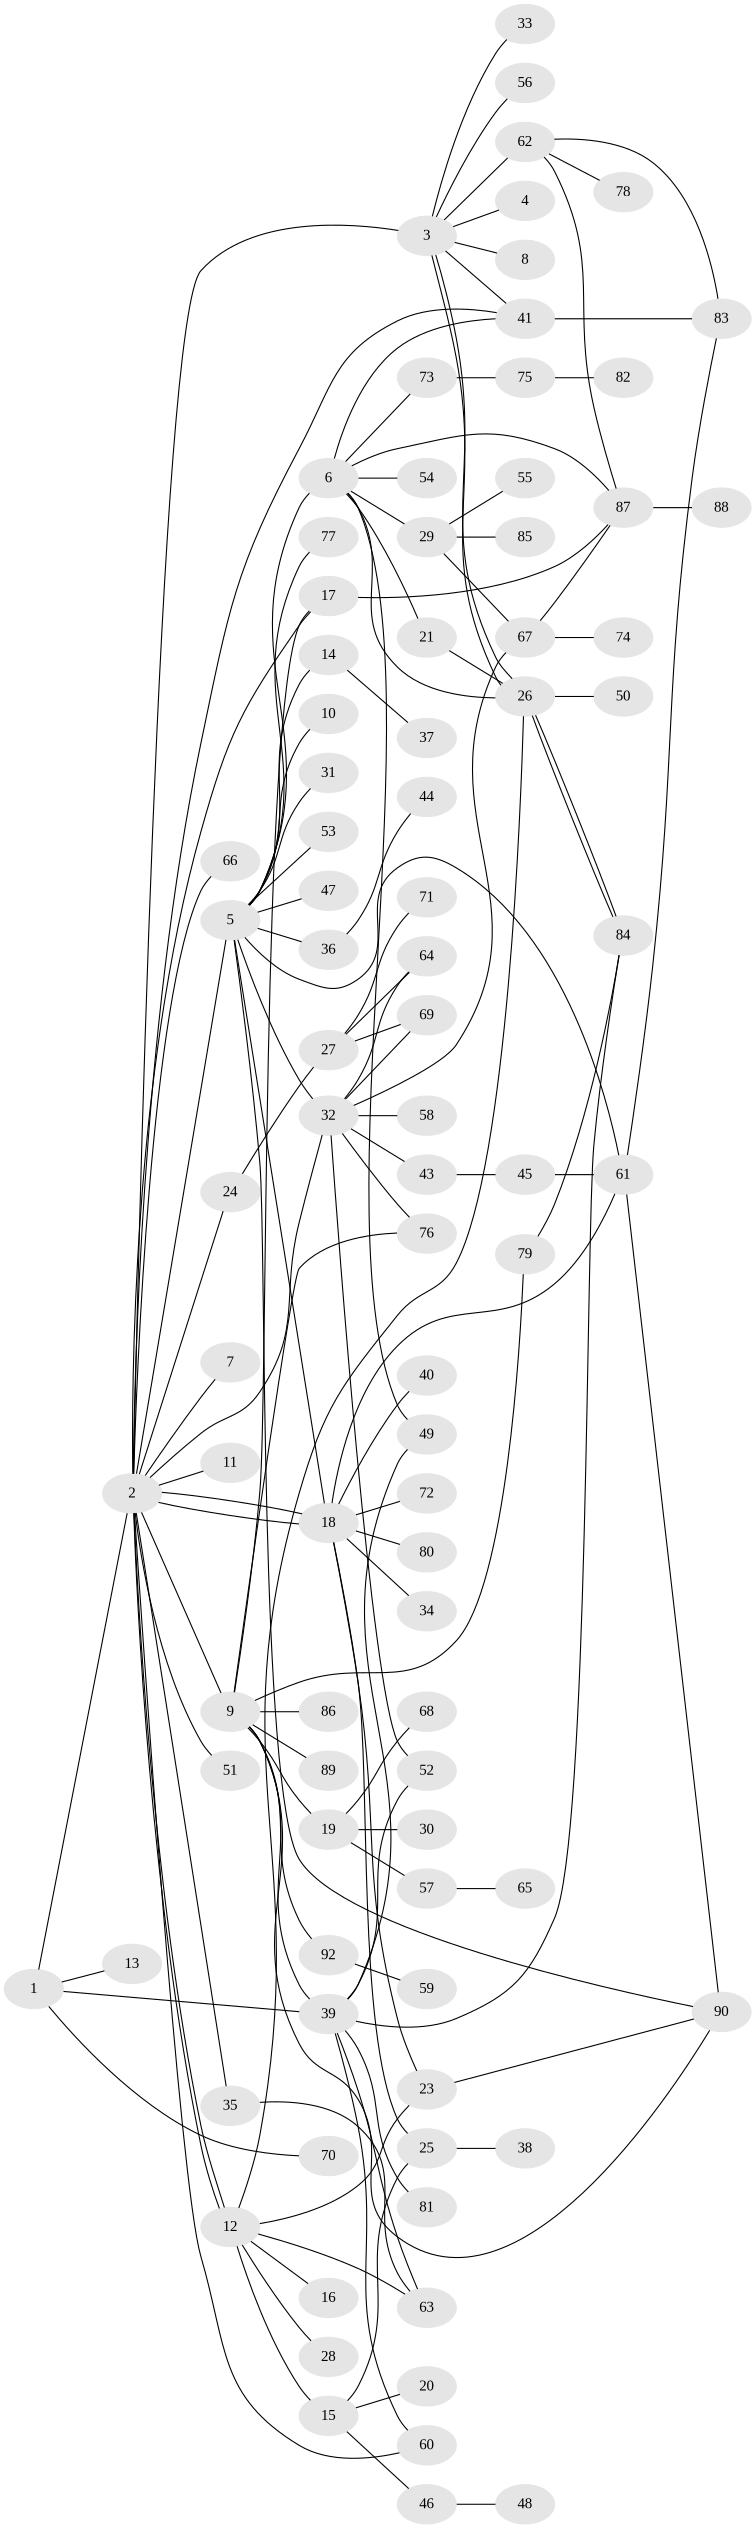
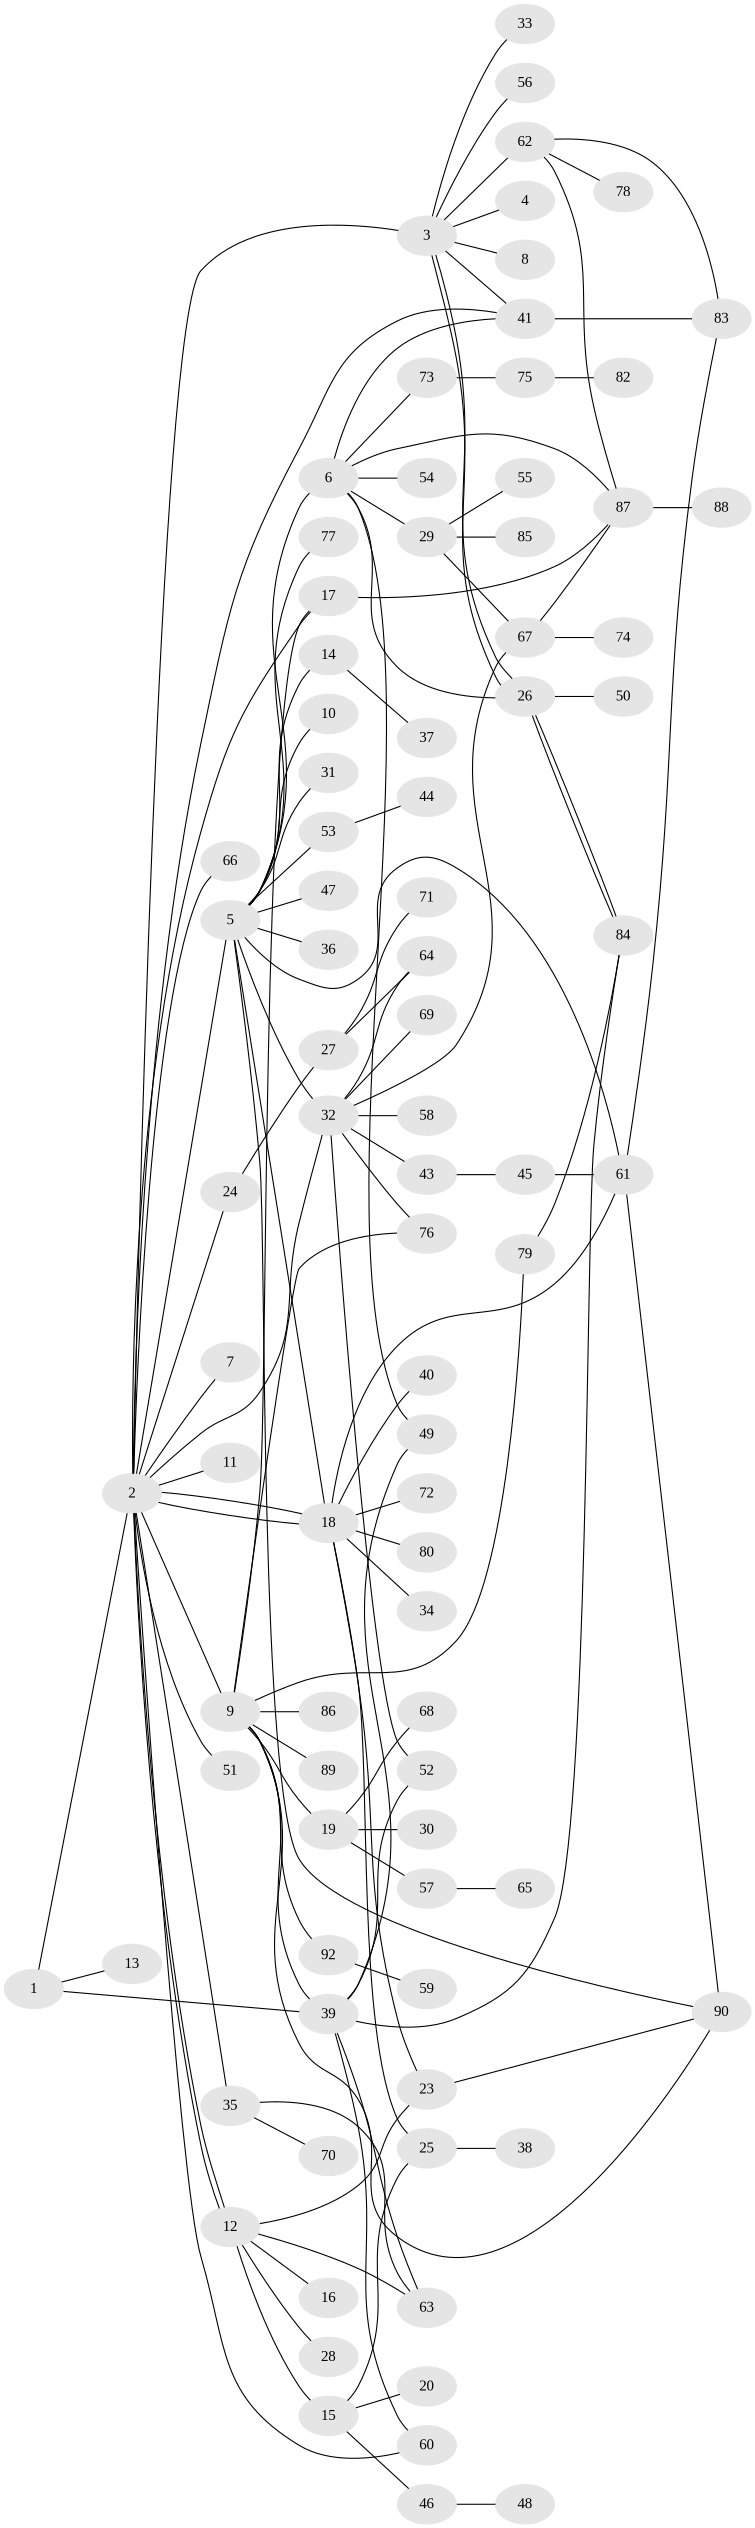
node "21": removed
edge "44" -- "36": now "44" -- "53"
edge "69" -- "27": removed
edge "26" -- "12": removed
edge "1" -- "70": now "35" -- "70"
node "81": removed
